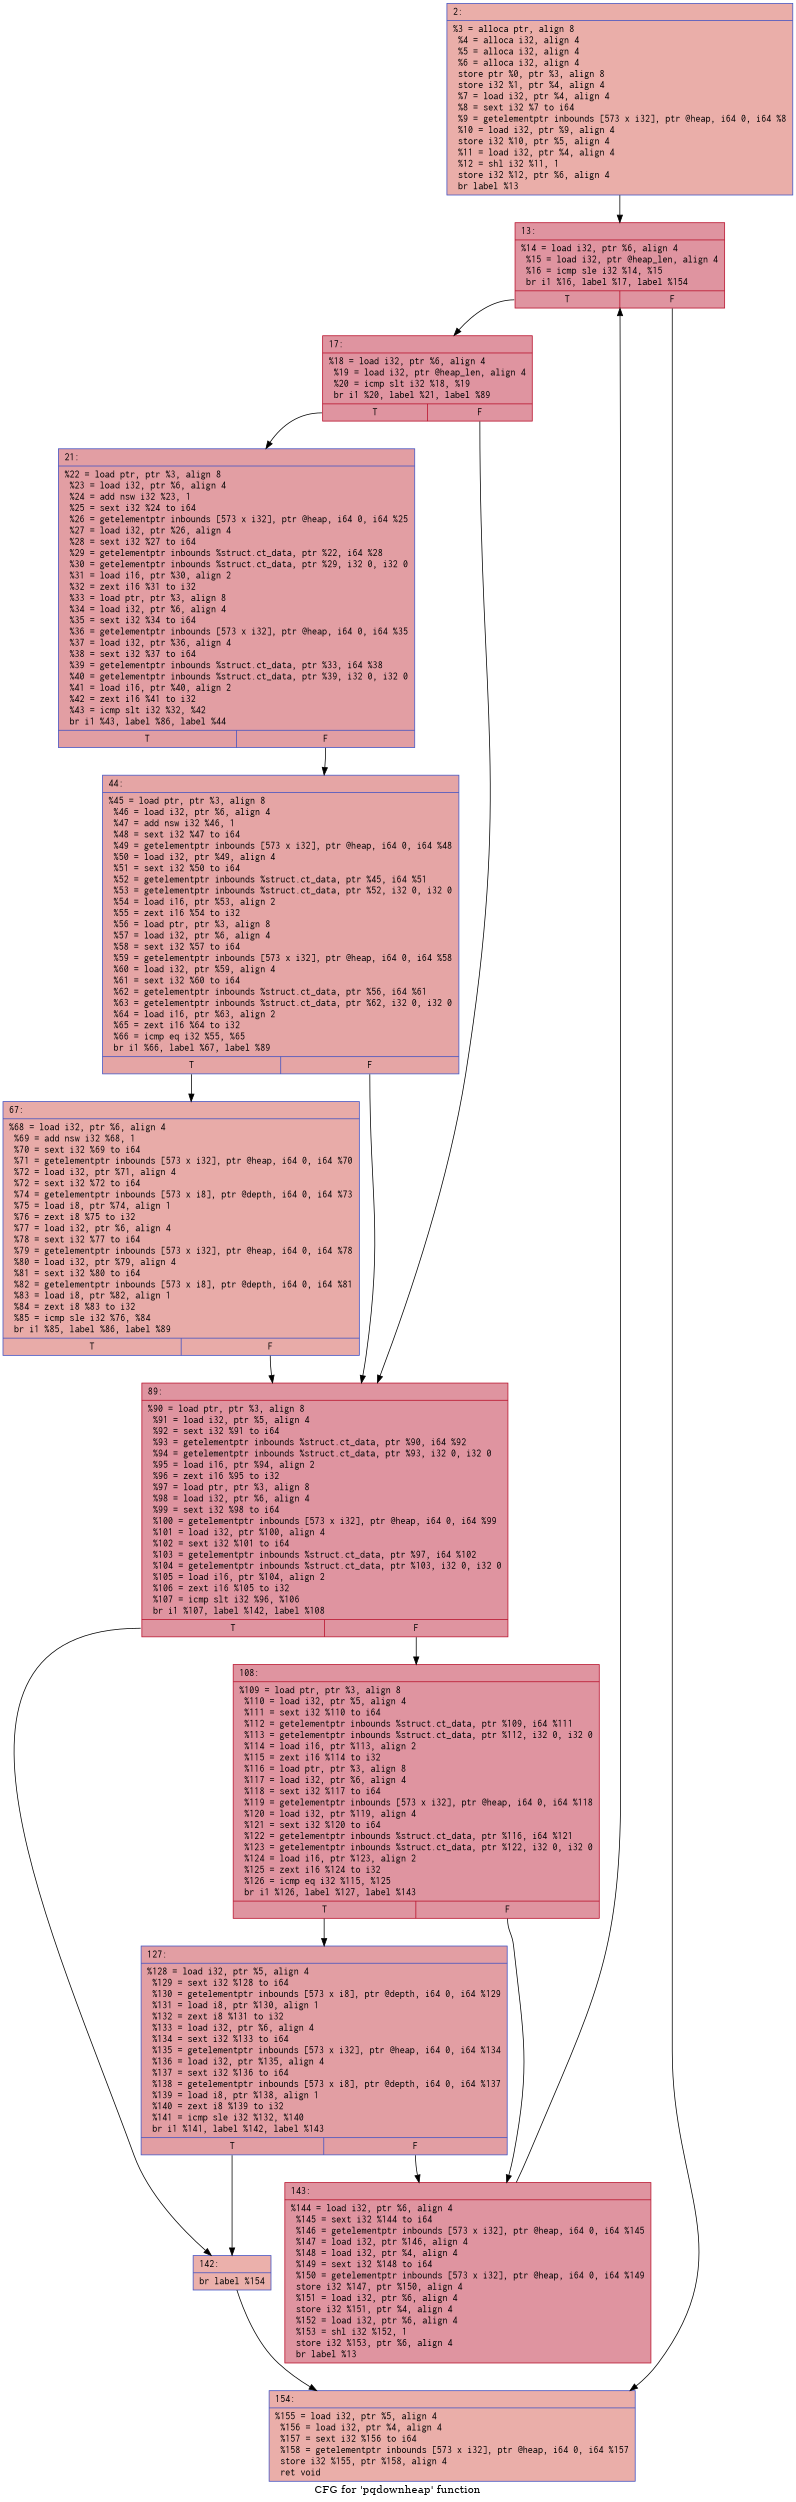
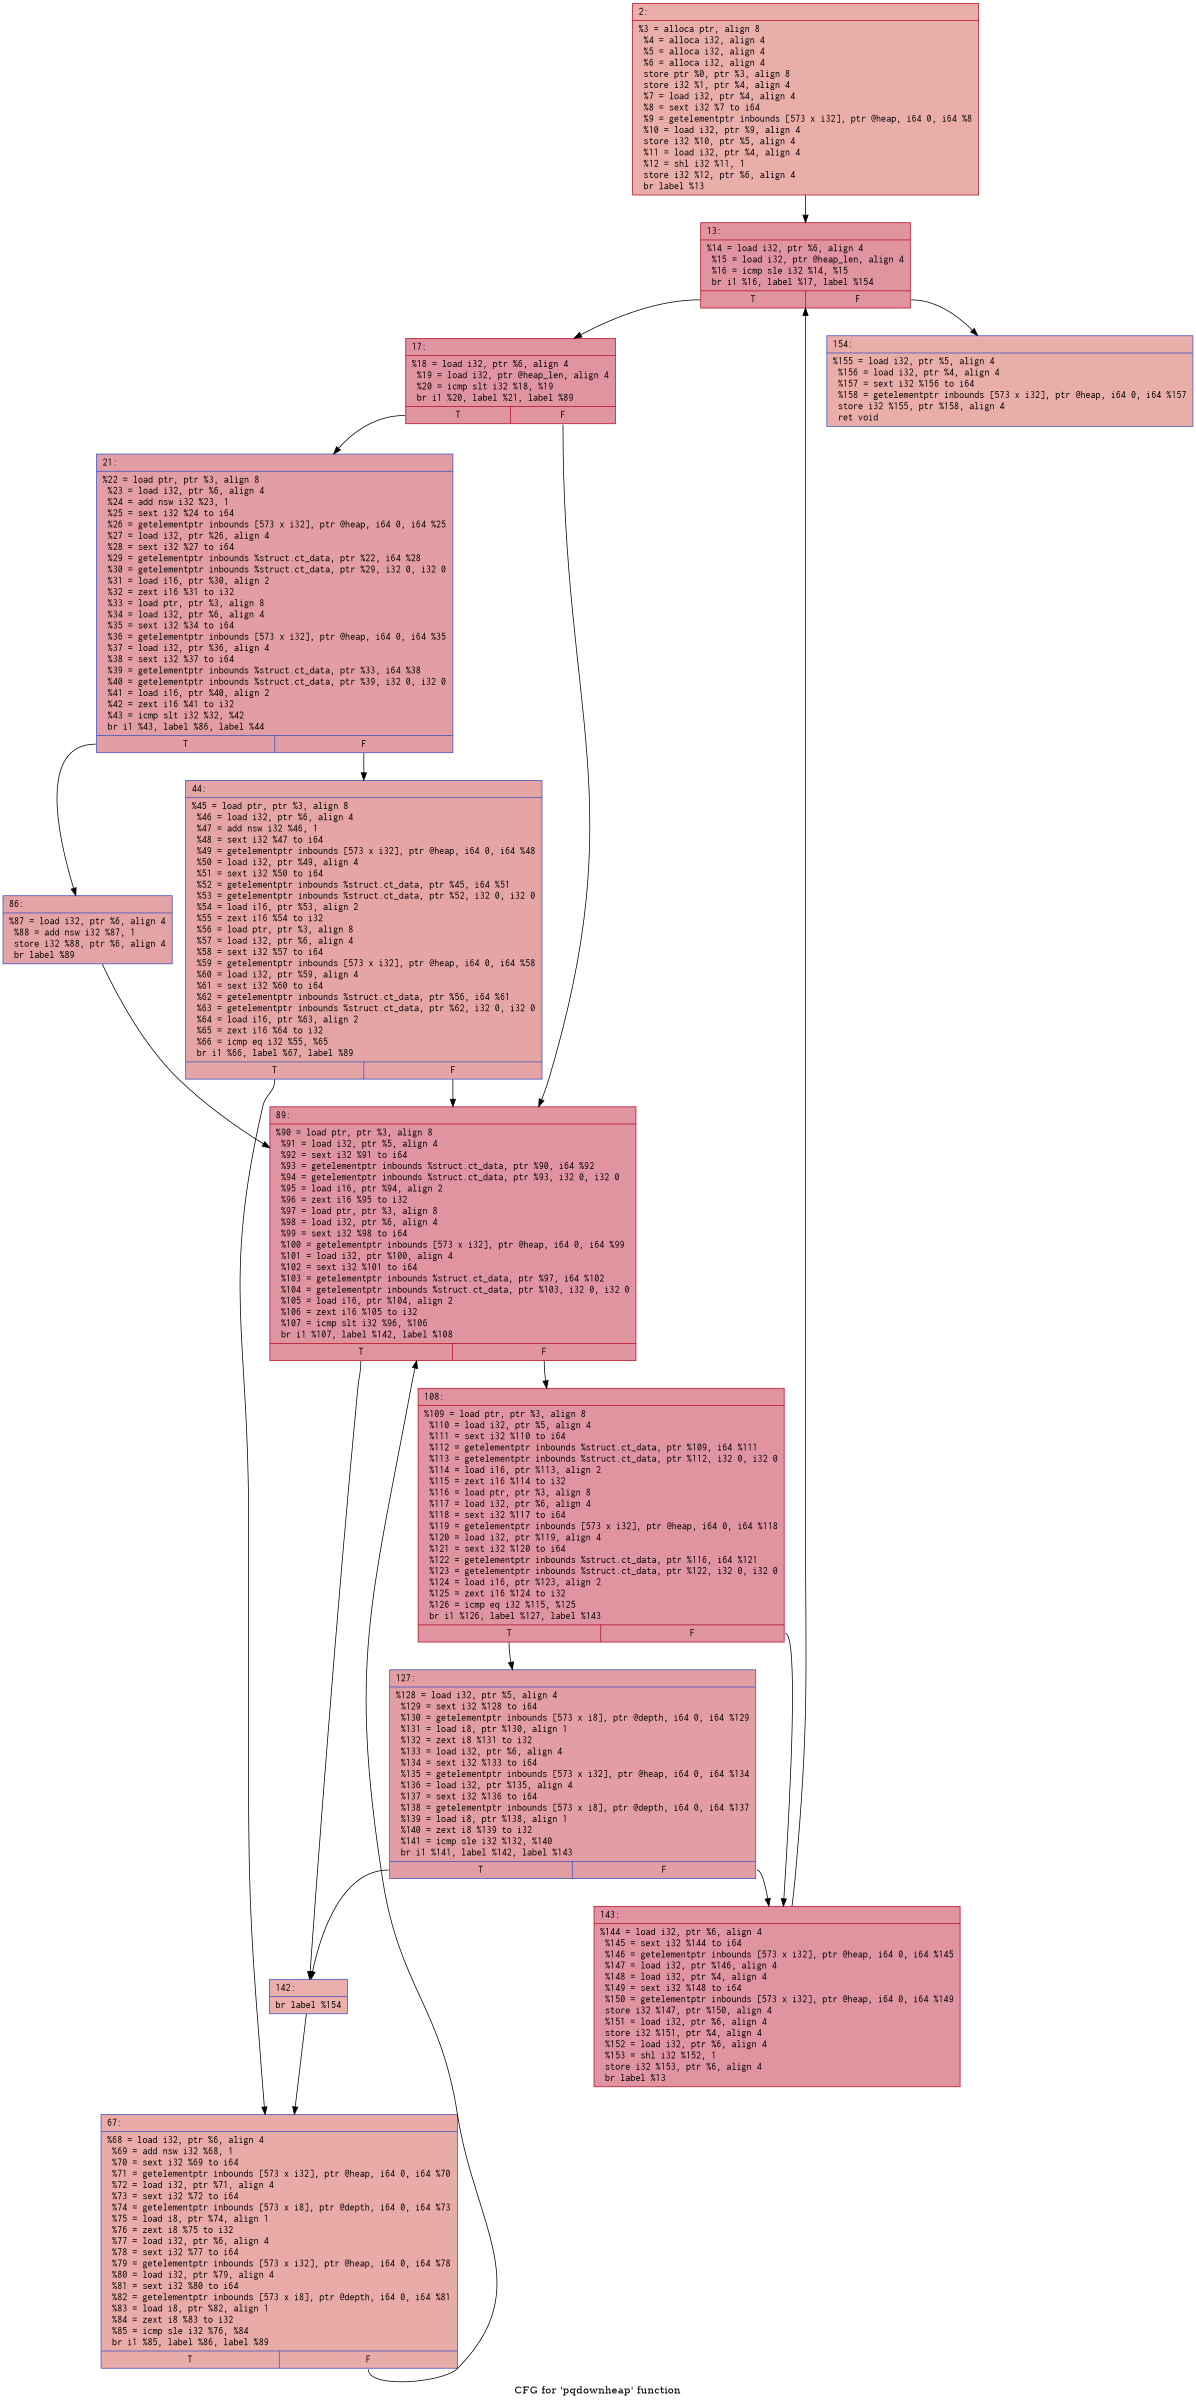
node "2:": color #3d50c3ff -> #b70d28ff
node "86:": added
node "67:": text "%72 = sext i32 %72 to i64" -> "%73 = sext i32 %72 to i64"
edge "142:" -> "154:": now "142:" -> "67:"
